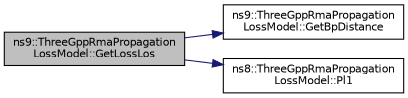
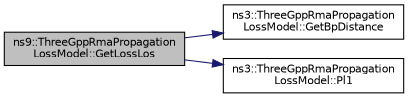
node "ns9::ThreeGppRmaPropagation LossModel::GetBpDistance": label "ns9::ThreeGppRmaPropagation LossModel::GetBpDistance" -> "ns3::ThreeGppRmaPropagation LossModel::GetBpDistance"
node "ns8::ThreeGppRmaPropagation LossModel::Pl1": label "ns8::ThreeGppRmaPropagation LossModel::Pl1" -> "ns3::ThreeGppRmaPropagation LossModel::Pl1"
